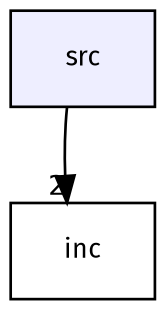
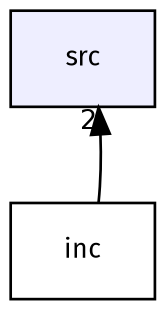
edge "src" -> "inc": reversed
